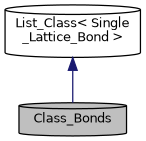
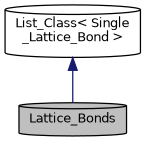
node "Class_Bonds": label "Class_Bonds" -> "Lattice_Bonds"
